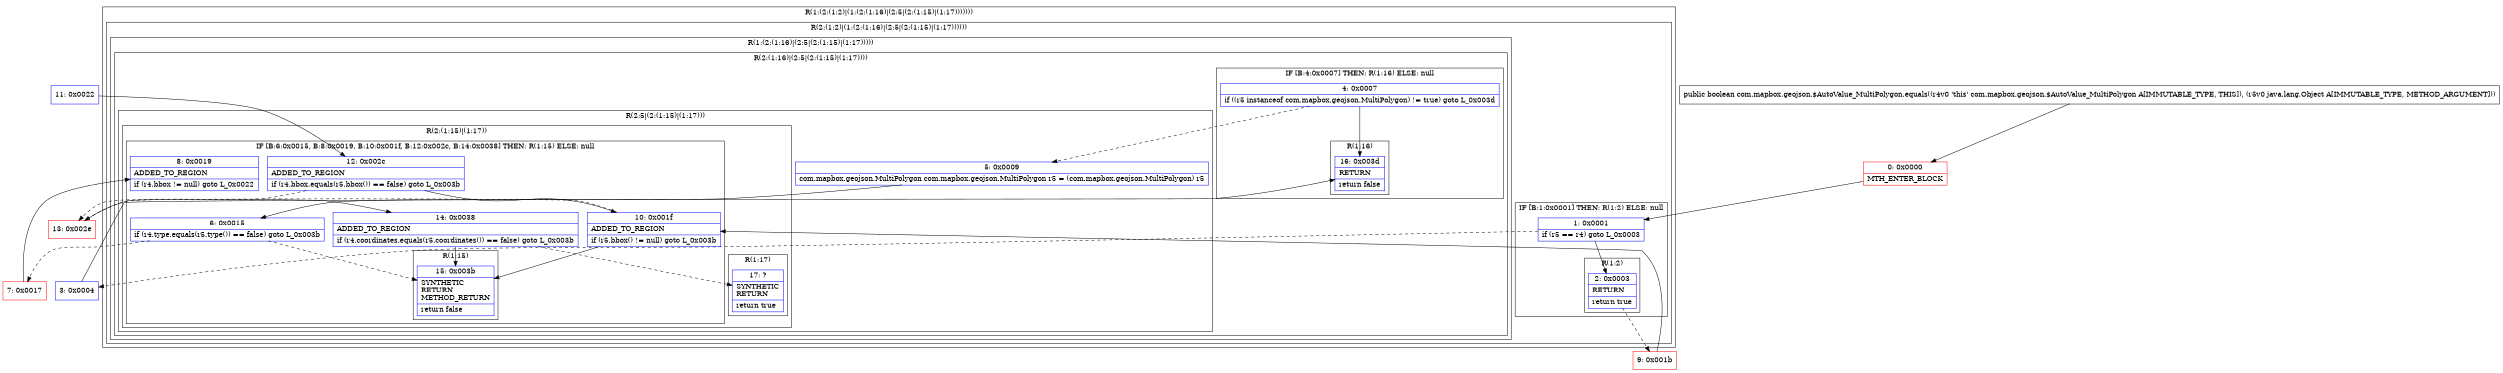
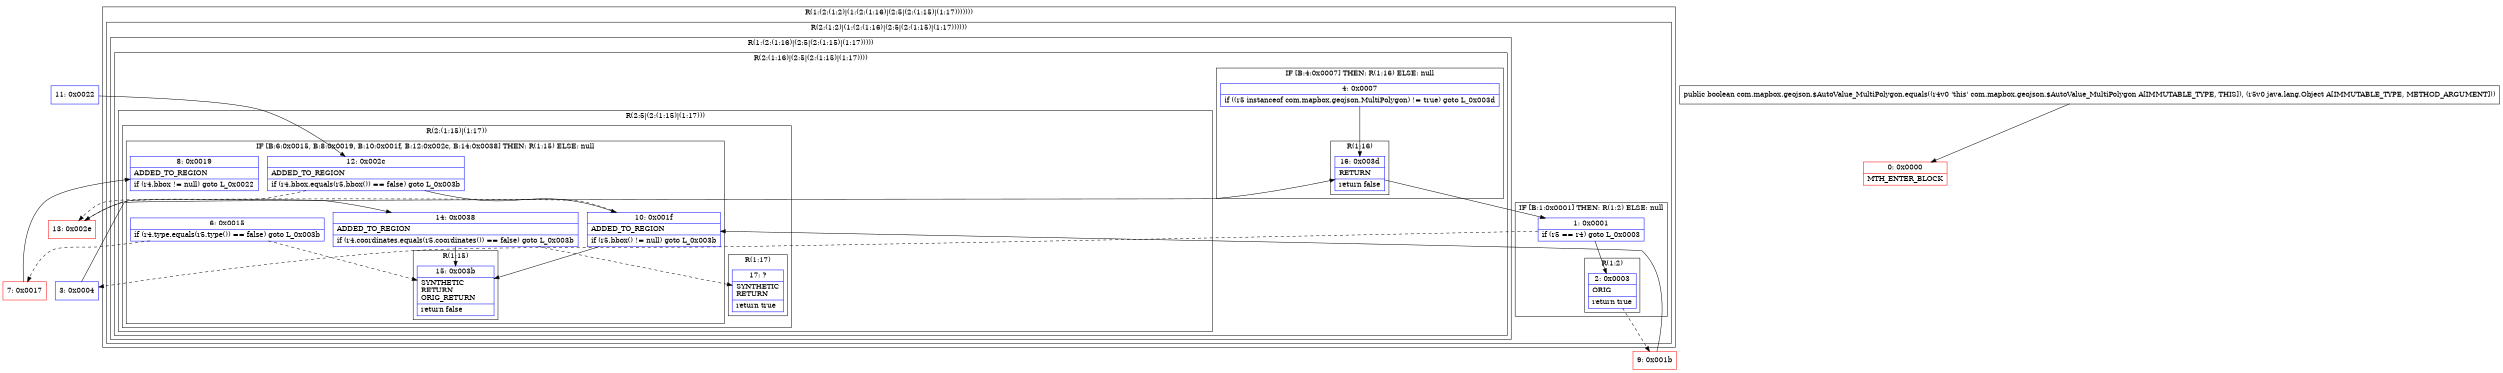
node "5: 0x0009": removed
edge "0: 0x0000" -> "1: 0x0001": now "16: 0x003d" -> "1: 0x0001"
node "2: 0x0003": text "RETURN" -> "ORIG"
node "15: 0x003b": text "METHOD_RETURN" -> "ORIG_RETURN"
